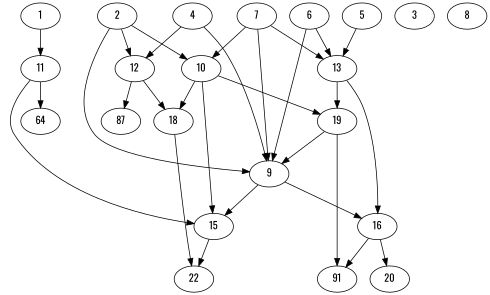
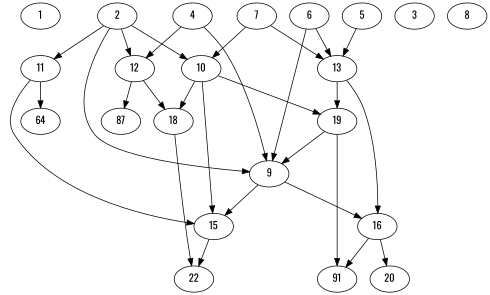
edge "1" -> "11": now "2" -> "11"
edge "7" -> "9": removed
